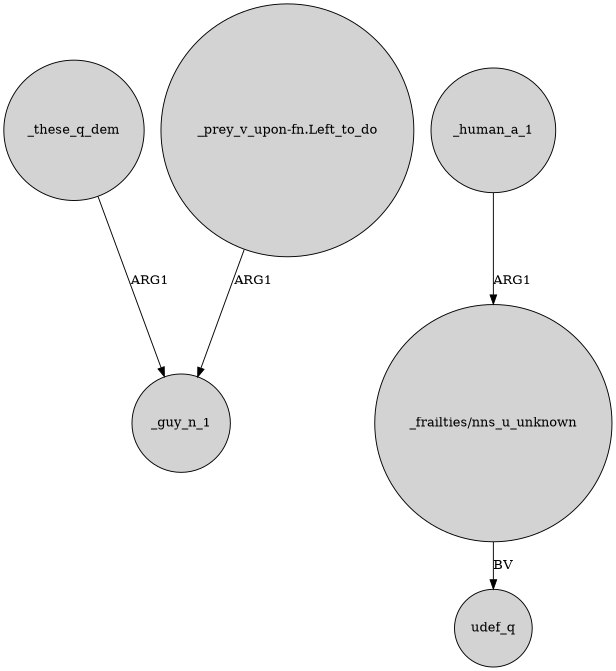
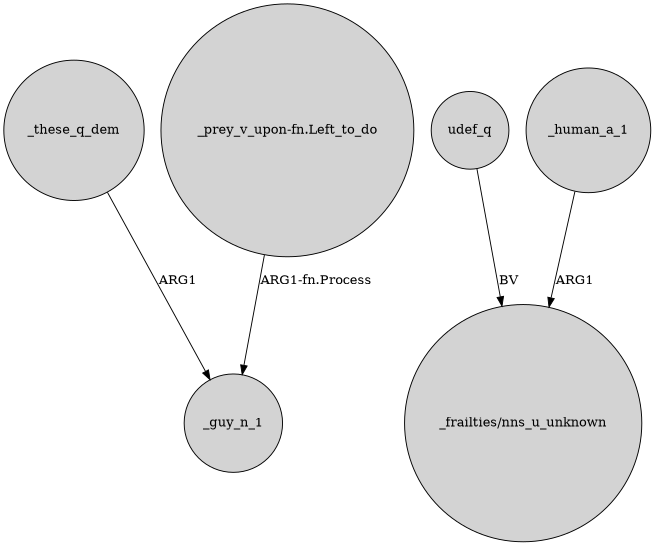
edge "_prey_v_upon-fn.Left_to_do" -> "_guy_n_1": label "ARG1" -> "ARG1-fn.Process"
edge "_frailties/nns_u_unknown" -> "udef_q": reversed
